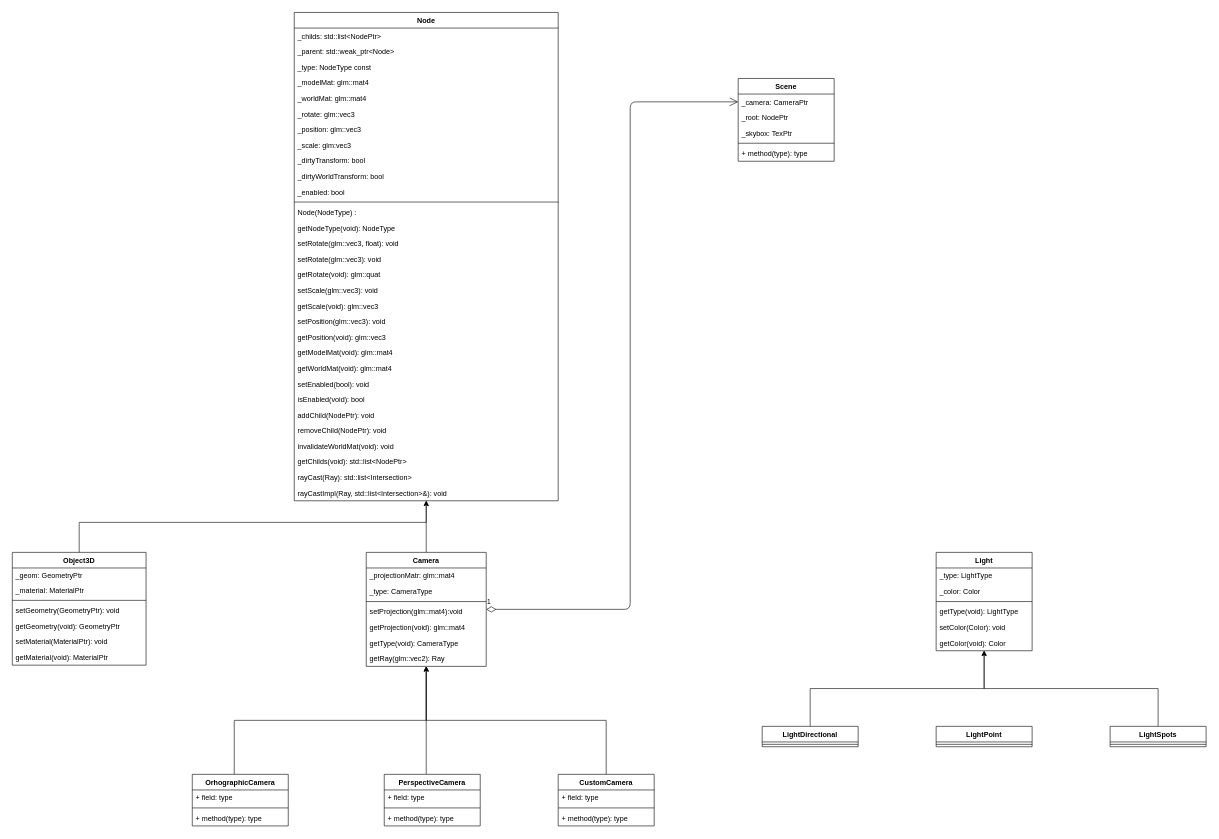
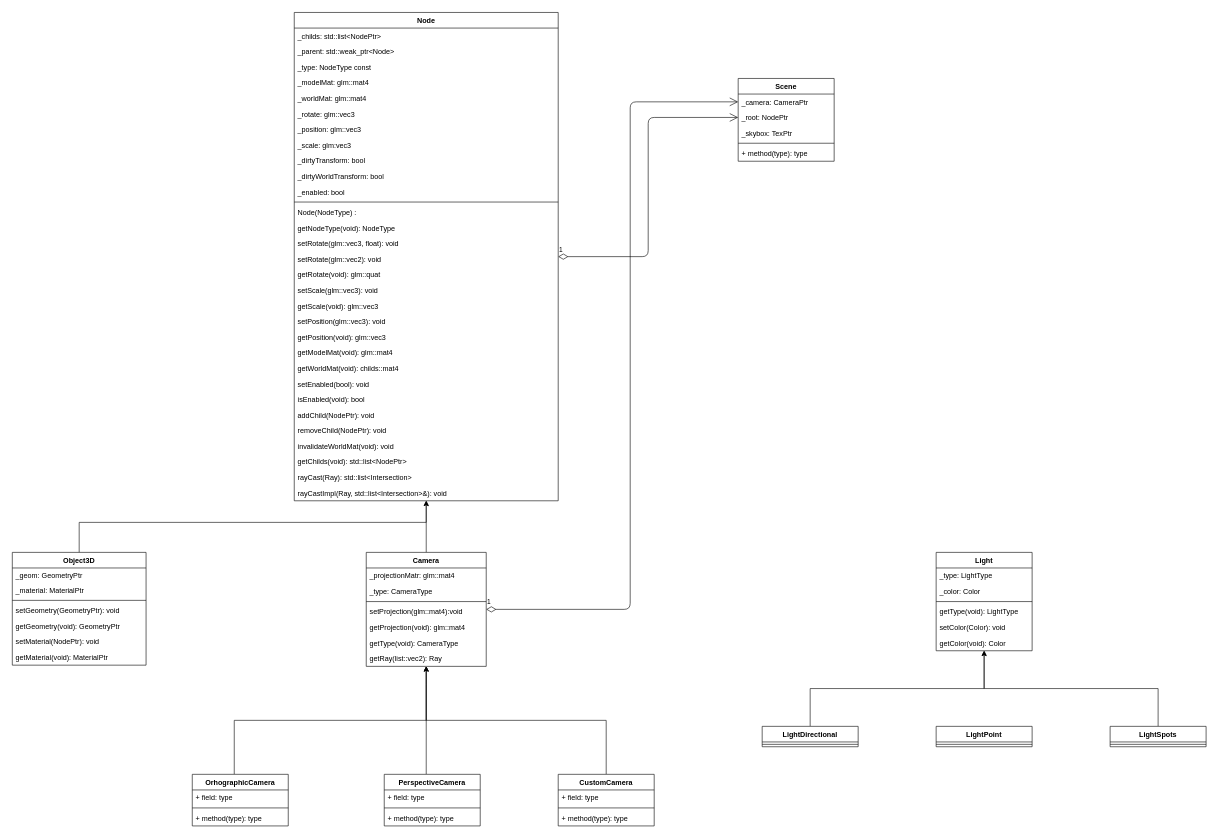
edge "_root: NodePtr" -- "Node": added, label "1"
node "setRotate(glm::vec3): void": label "setRotate(glm::vec3): void" -> "setRotate(glm::vec2): void"
node "getWorldMat(void): glm::mat4": label "getWorldMat(void): glm::mat4" -> "getWorldMat(void): childs::mat4"
node "setMaterial(MaterialPtr): void": label "setMaterial(MaterialPtr): void" -> "setMaterial(NodePtr): void"
node "getRay(glm::vec2): Ray": label "getRay(glm::vec2): Ray" -> "getRay(list::vec2): Ray"
